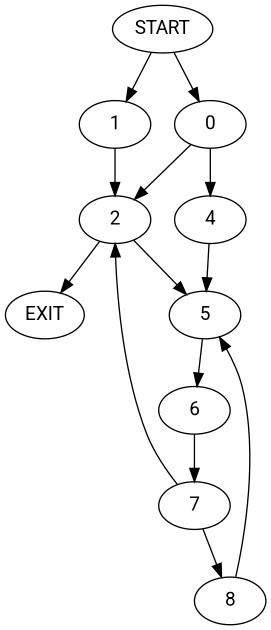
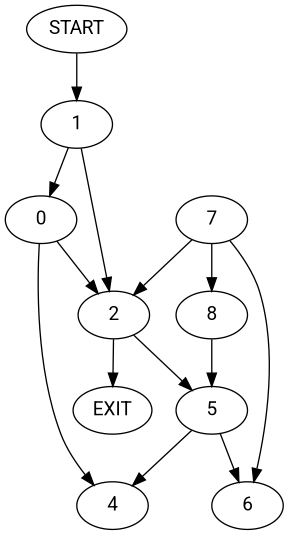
edge "START" -> "0": now "1" -> "0"
edge "4" -> "5": reversed
edge "6" -> "7": reversed
